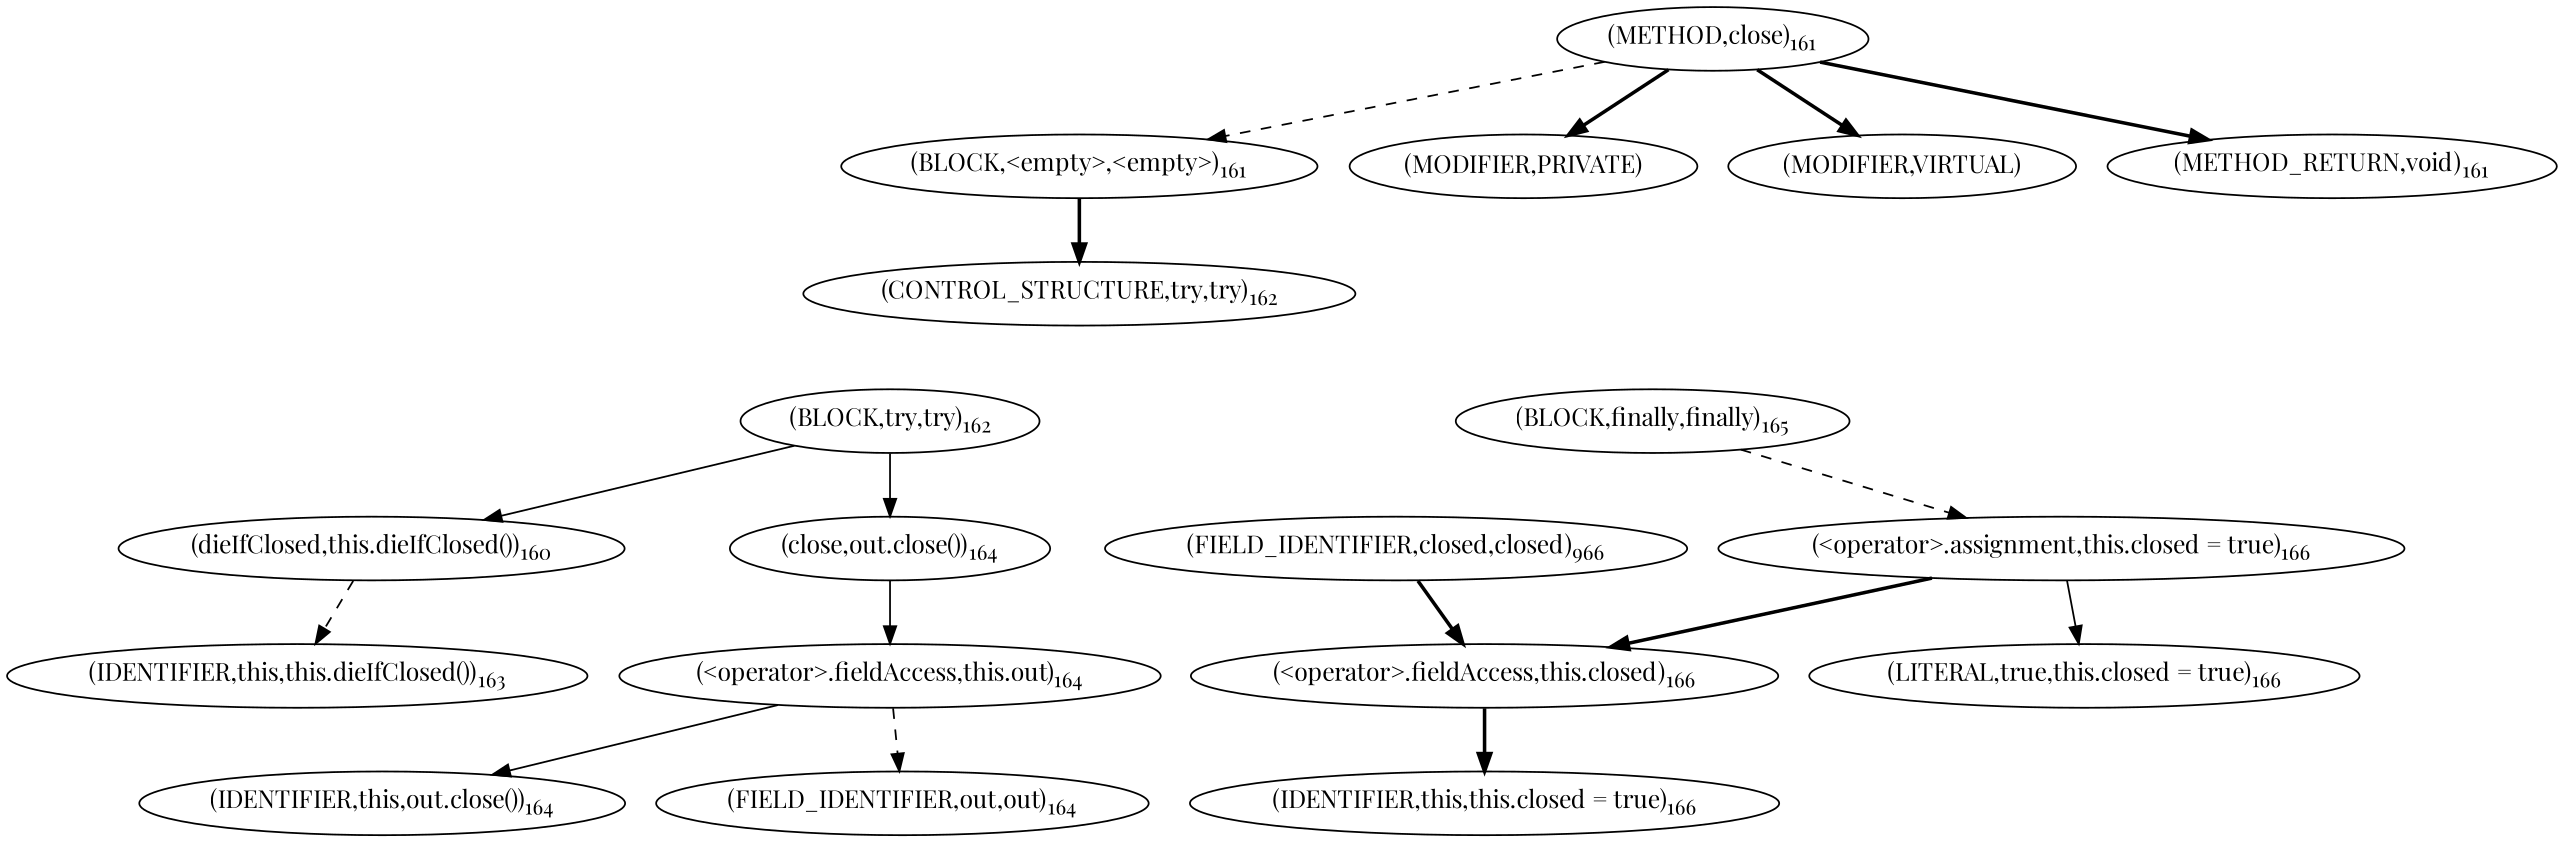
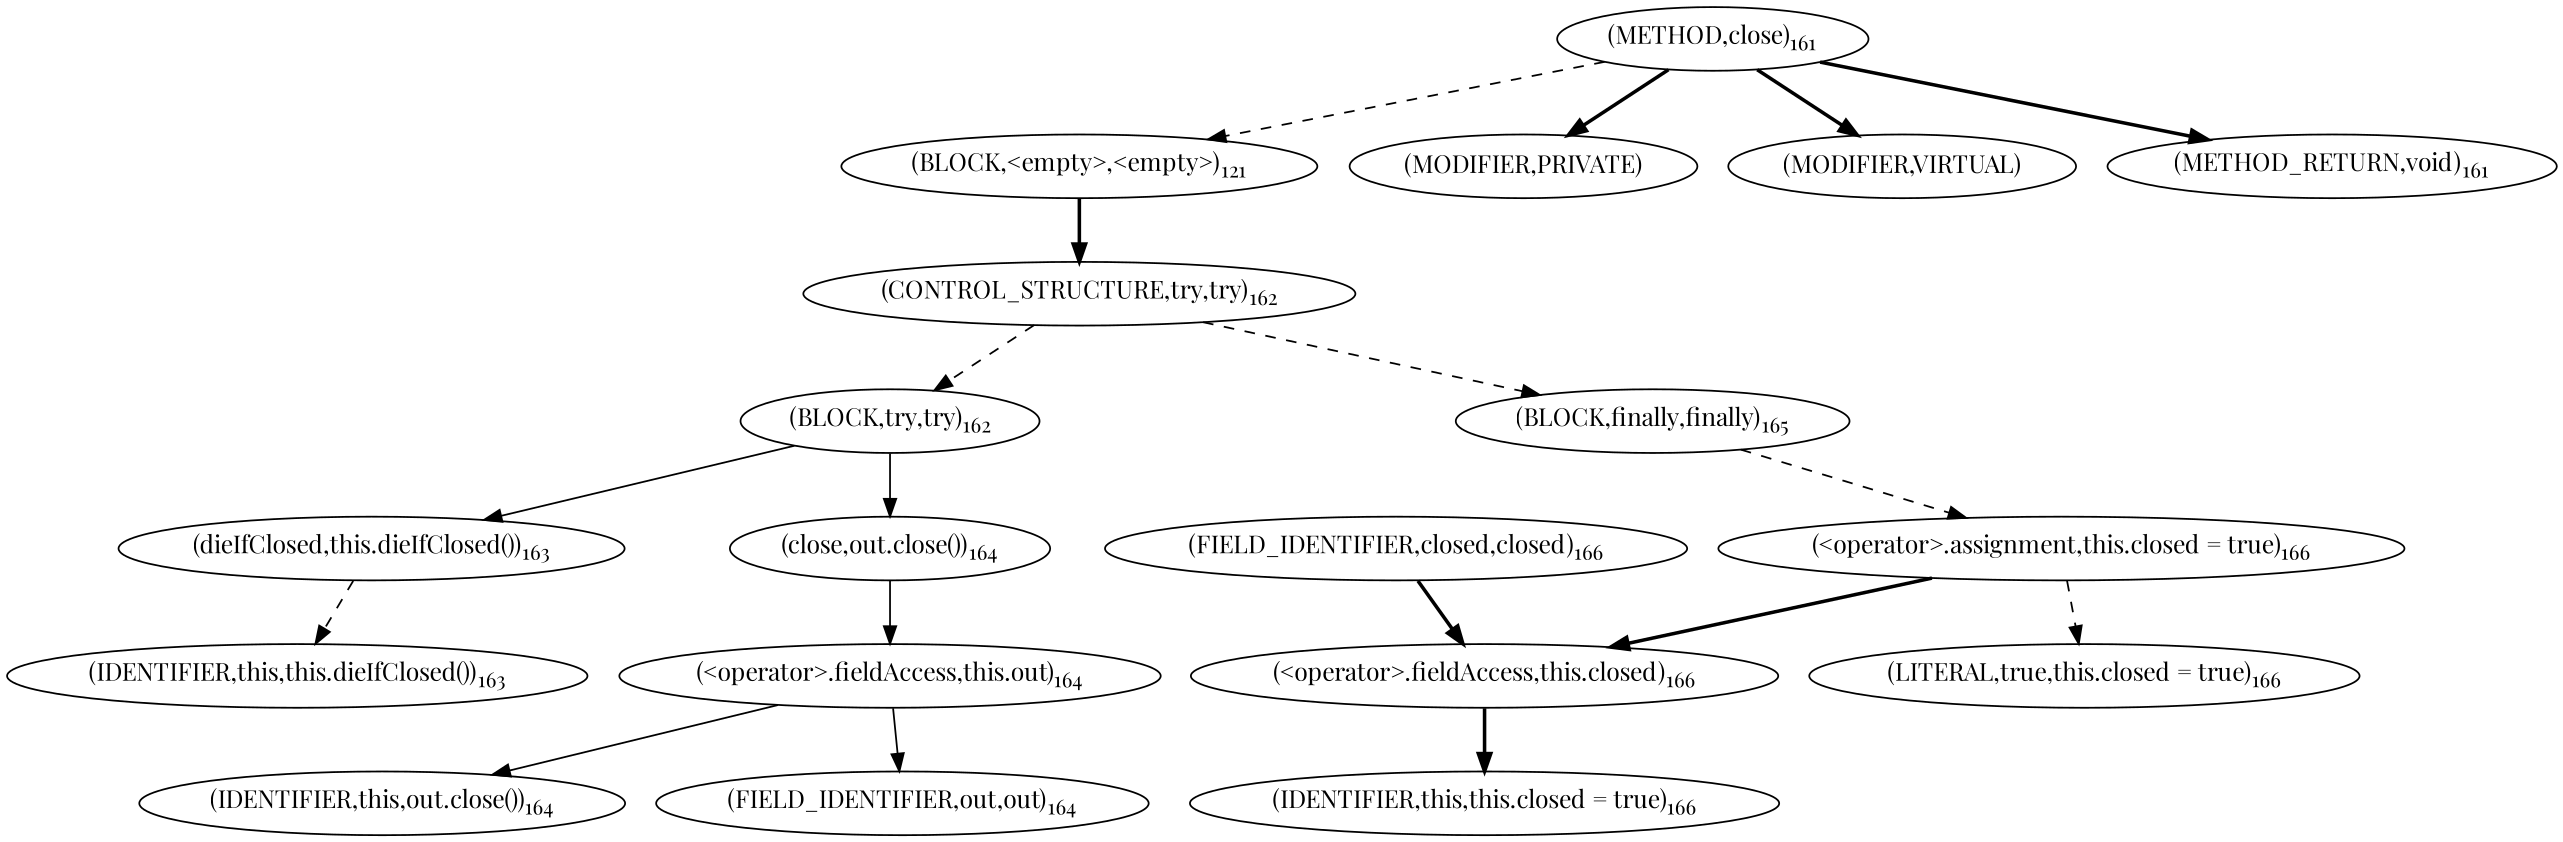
node "(BLOCK,<empty>,<empty>)": text "161" -> "121"
edge "(CONTROL_STRUCTURE,try,try)" -> "(BLOCK,try,try)": added
edge "(CONTROL_STRUCTURE,try,try)" -> "(BLOCK,finally,finally)": added
node "(dieIfClosed,this.dieIfClosed())": text "160" -> "163"
node "(FIELD_IDENTIFIER,closed,closed)": text "966" -> "166"
edge "(<operator>.assignment,this.closed = true)" -> "(LITERAL,true,this.closed = true)": style solid -> dashed
edge "(<operator>.fieldAccess,this.out)" -> "(FIELD_IDENTIFIER,out,out)": style dashed -> solid
